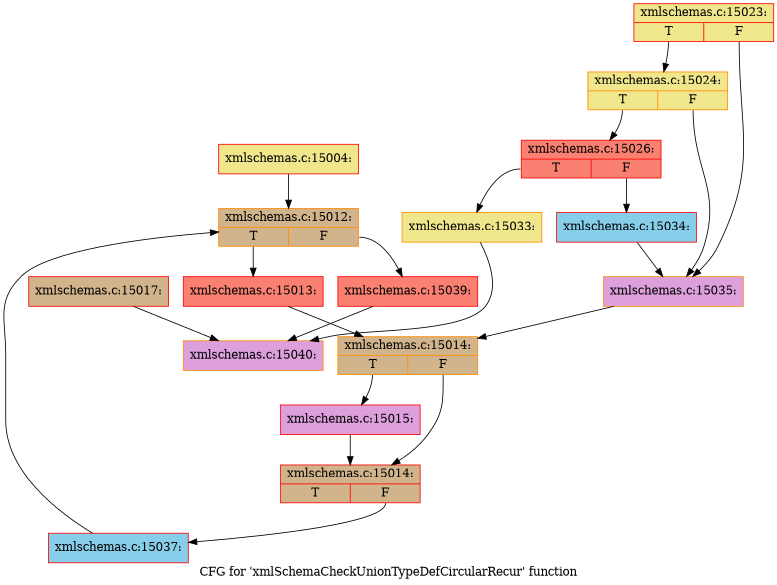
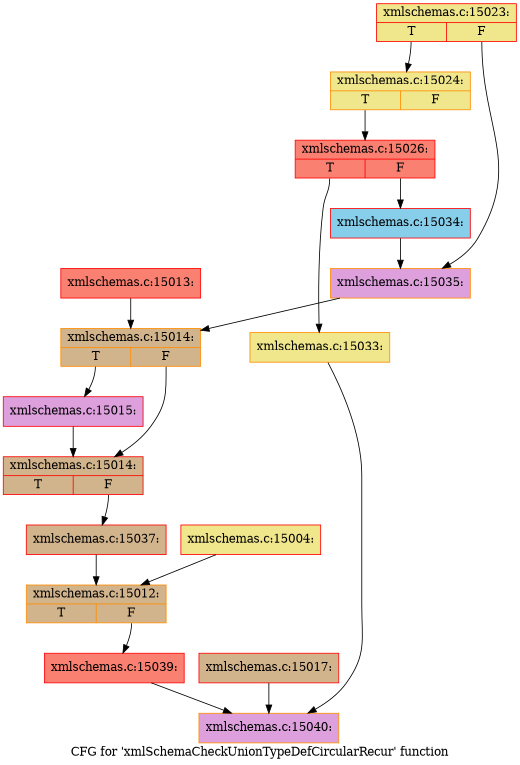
edge "xmlschemas.c:15024:" -> "xmlschemas.c:15035:": removed
edge "xmlschemas.c:15012:" -> "xmlschemas.c:15013:": removed
node "xmlschemas.c:15037:": fillcolor skyblue -> tan
